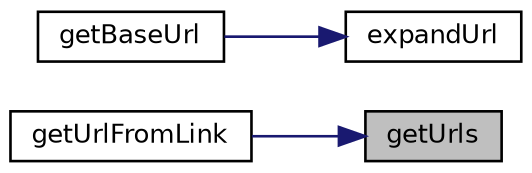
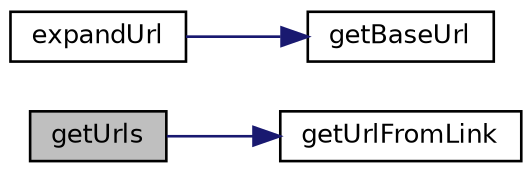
edge "getBaseUrl" -> "expandUrl": reversed
edge "getUrlFromLink" -> "getUrls": reversed
